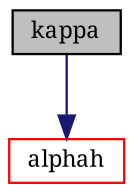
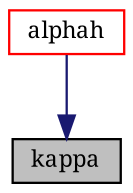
edge "kappa" -> "alphah": reversed
